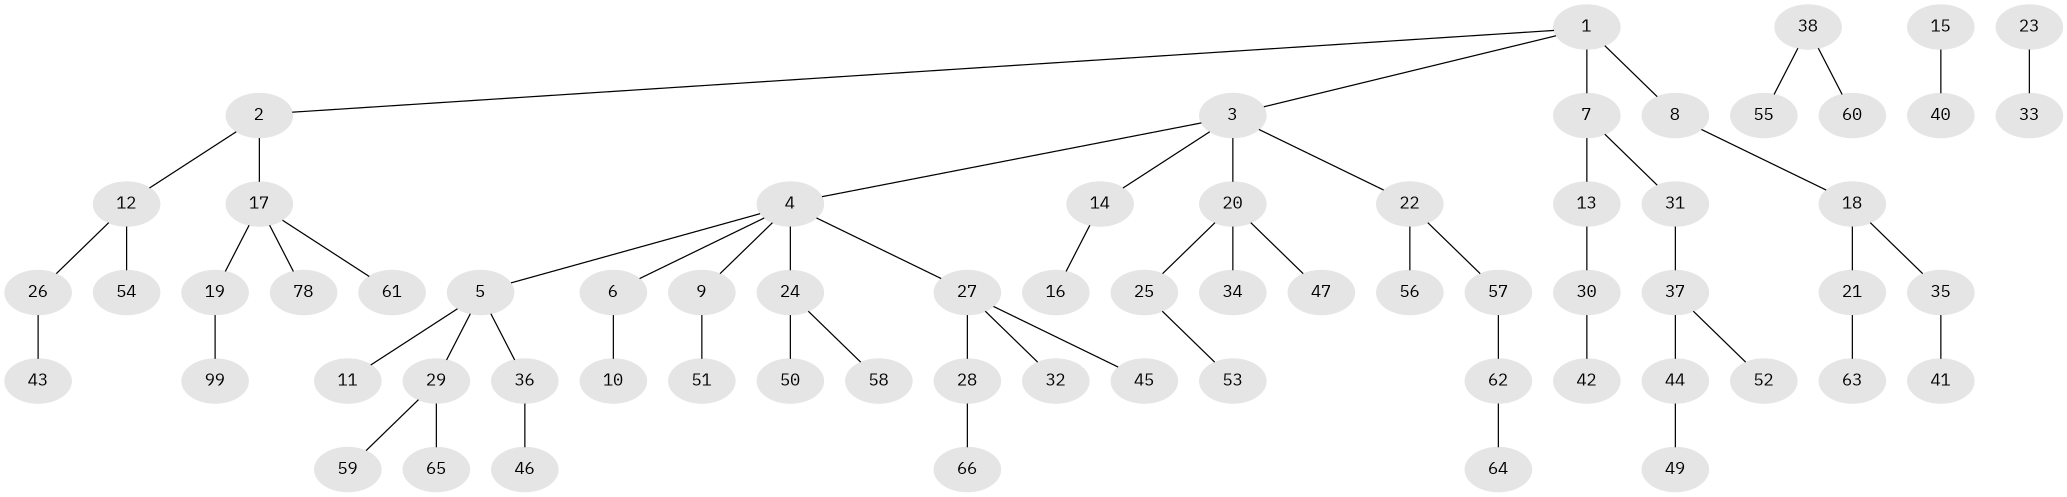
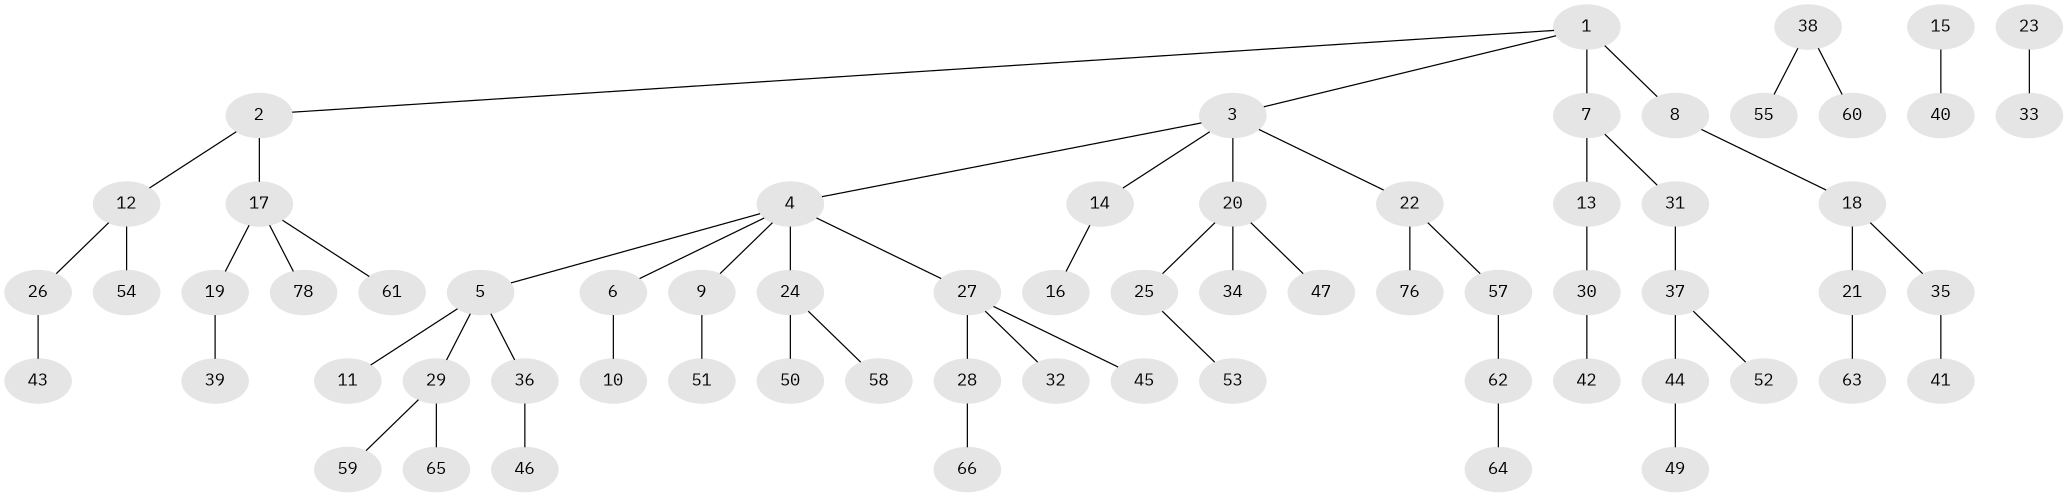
node "56": label "56" -> "76"
node "99": label "99" -> "39"
